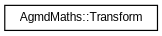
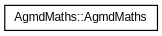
node "AgmdMaths::Transform": label "AgmdMaths::Transform" -> "AgmdMaths::AgmdMaths"
